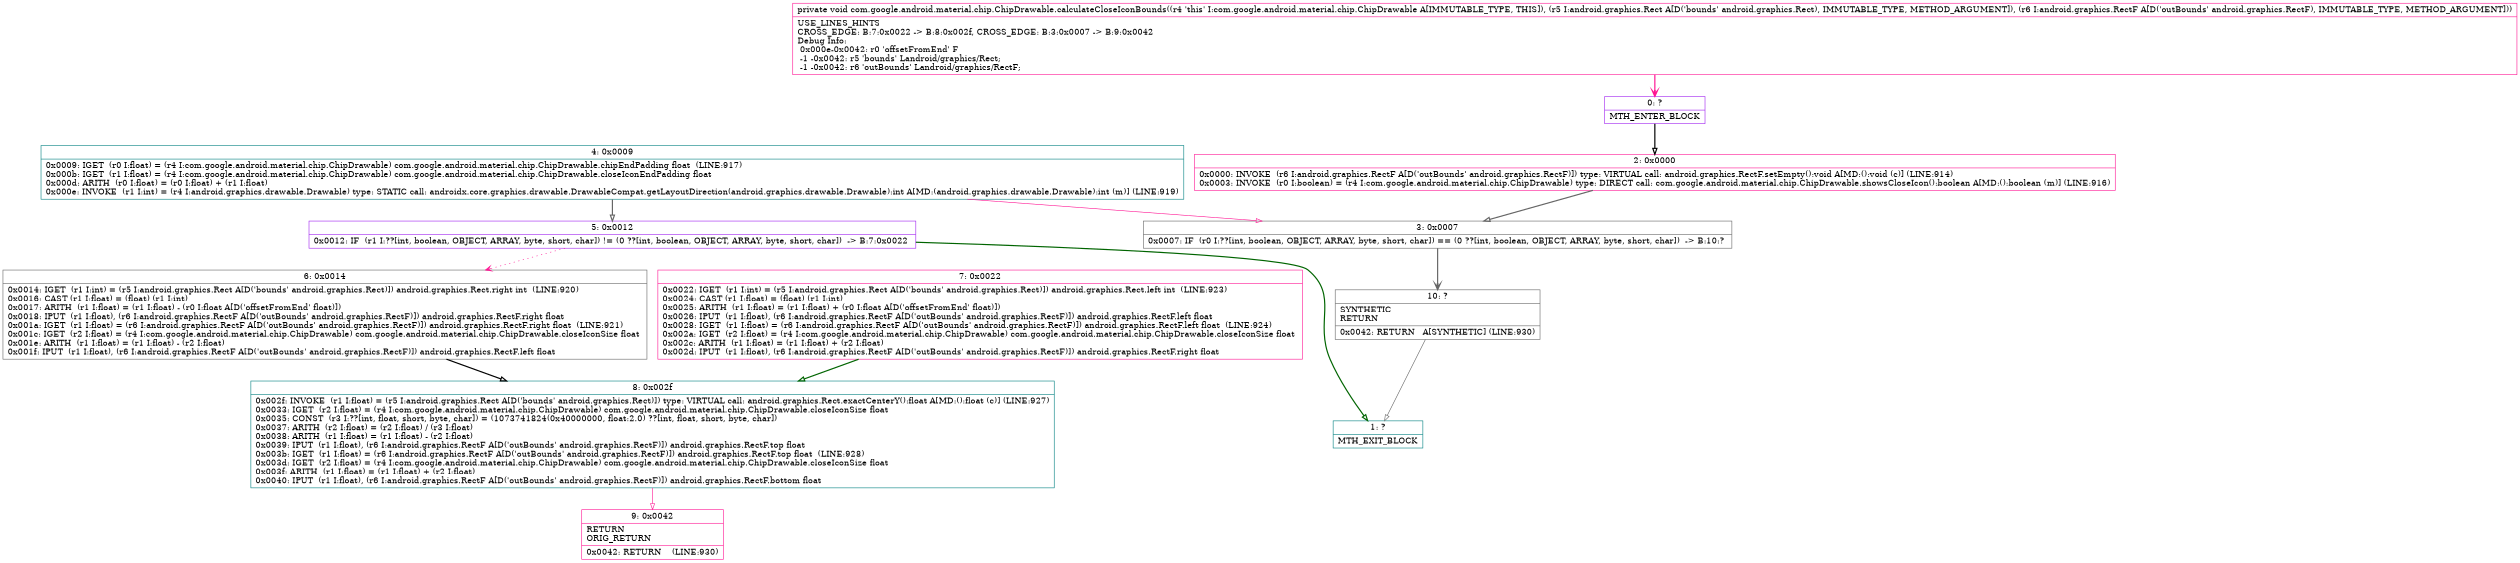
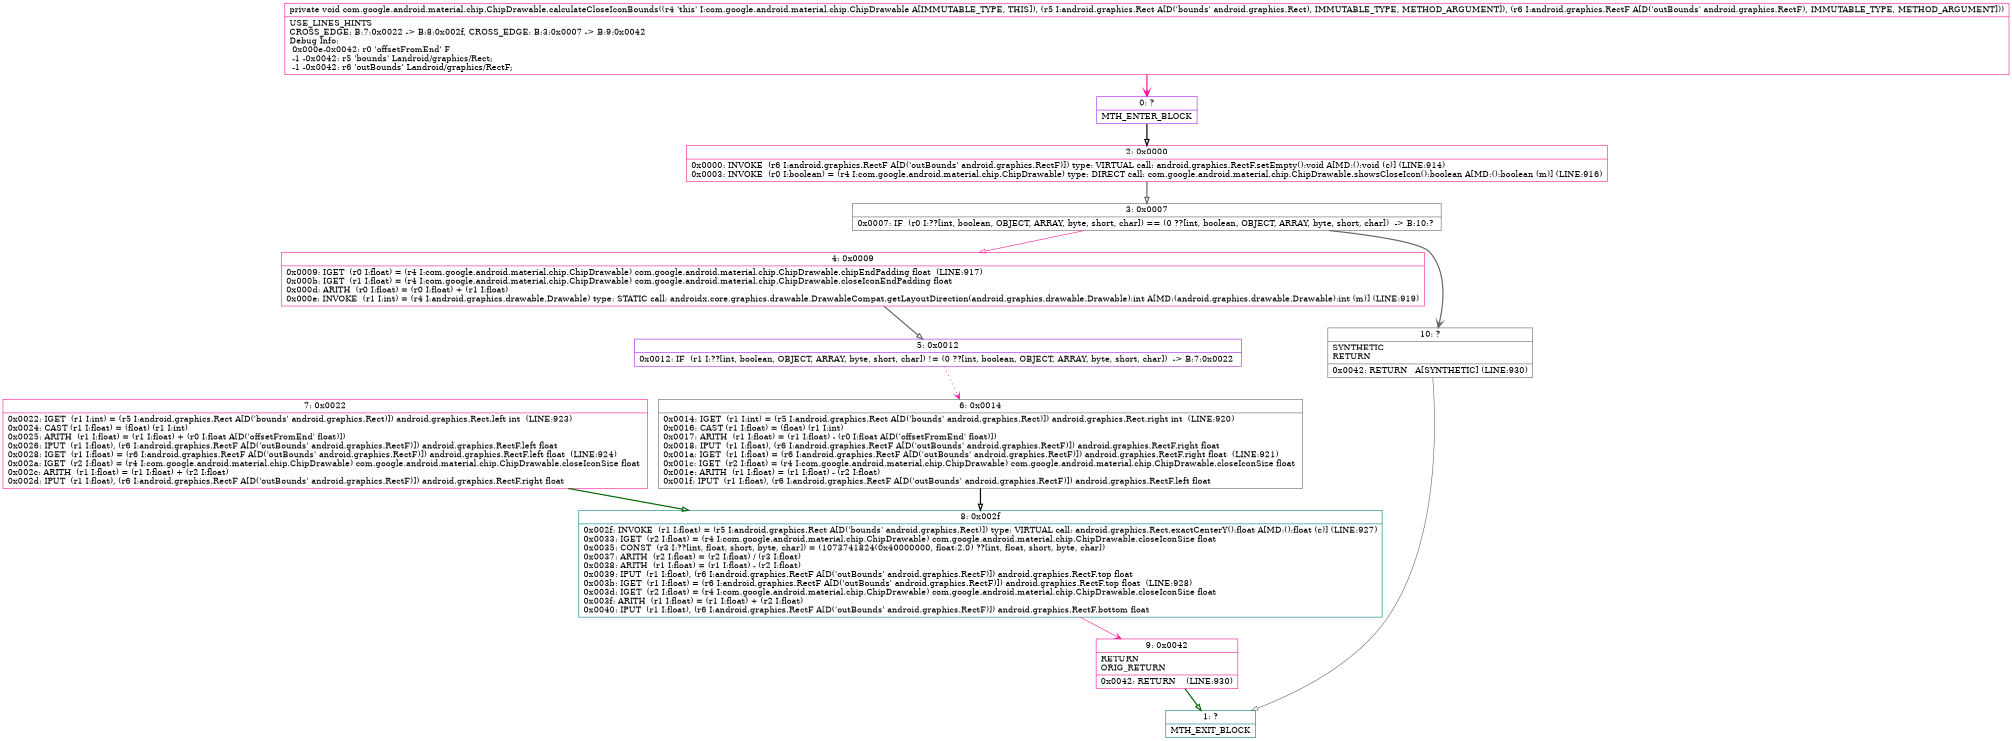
node "4: 0x0009": color teal -> deeppink
edge "4: 0x0009" -> "3: 0x0007": reversed
edge "5: 0x0012" -> "1: ?": now "9: 0x0042" -> "1: ?"
edge "8: 0x002f" -> "9: 0x0042": arrowhead onormal -> vee
